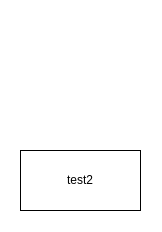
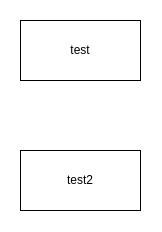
node "test": added
